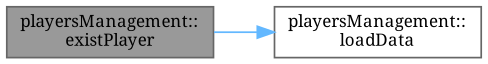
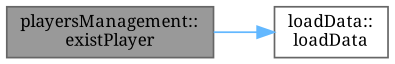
node "playersManagement:: loadData": label "playersManagement:: loadData" -> "loadData:: loadData"
